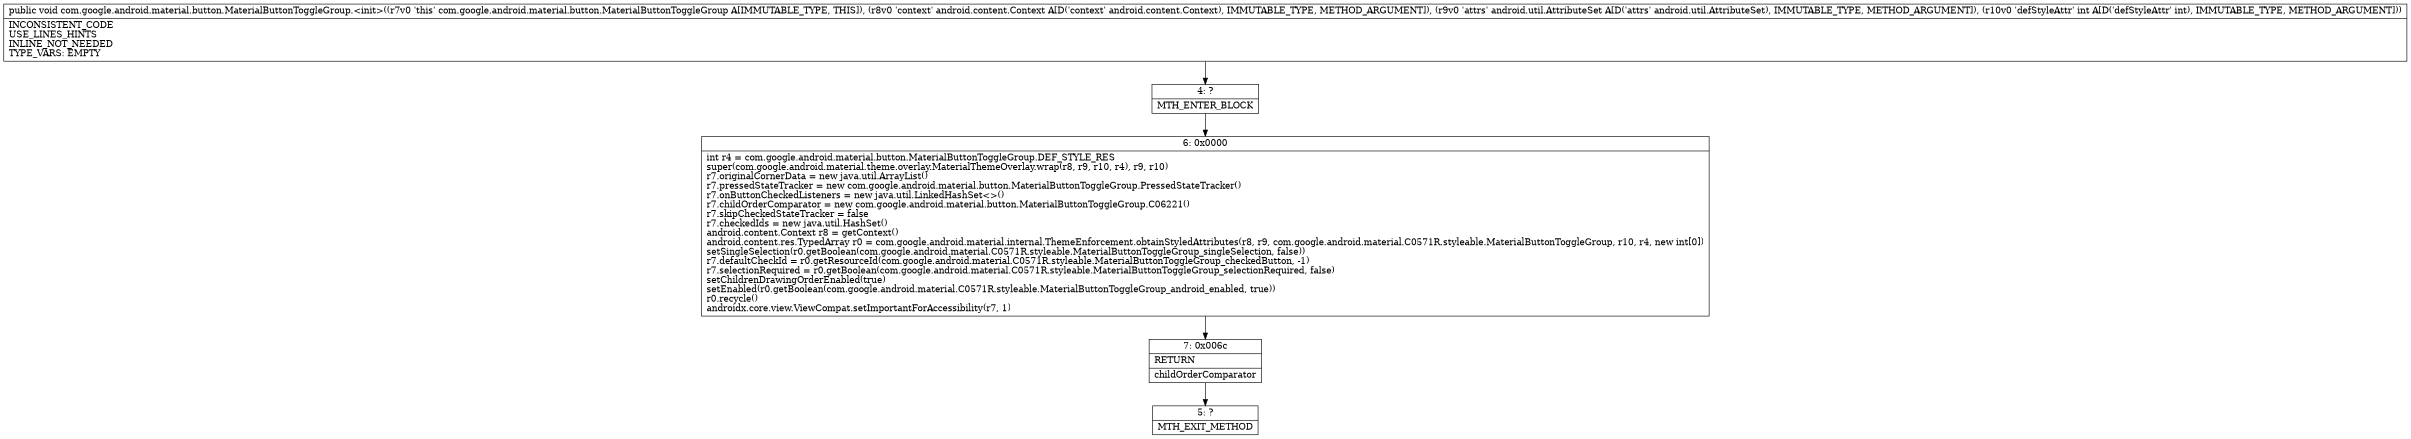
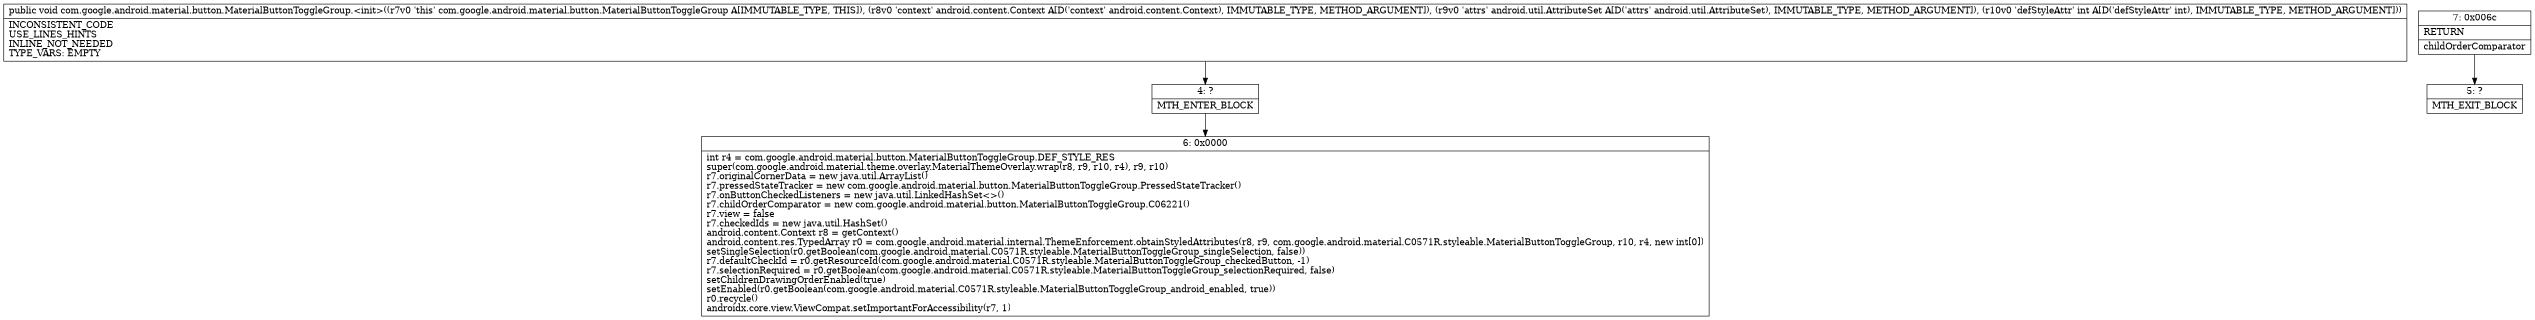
node "6: 0x0000": text "r7.skipCheckedStateTracker = false" -> "r7.view = false"
edge "6: 0x0000" -> "7: 0x006c": removed
node "5: ?": text "MTH_EXIT_METHOD" -> "MTH_EXIT_BLOCK"
